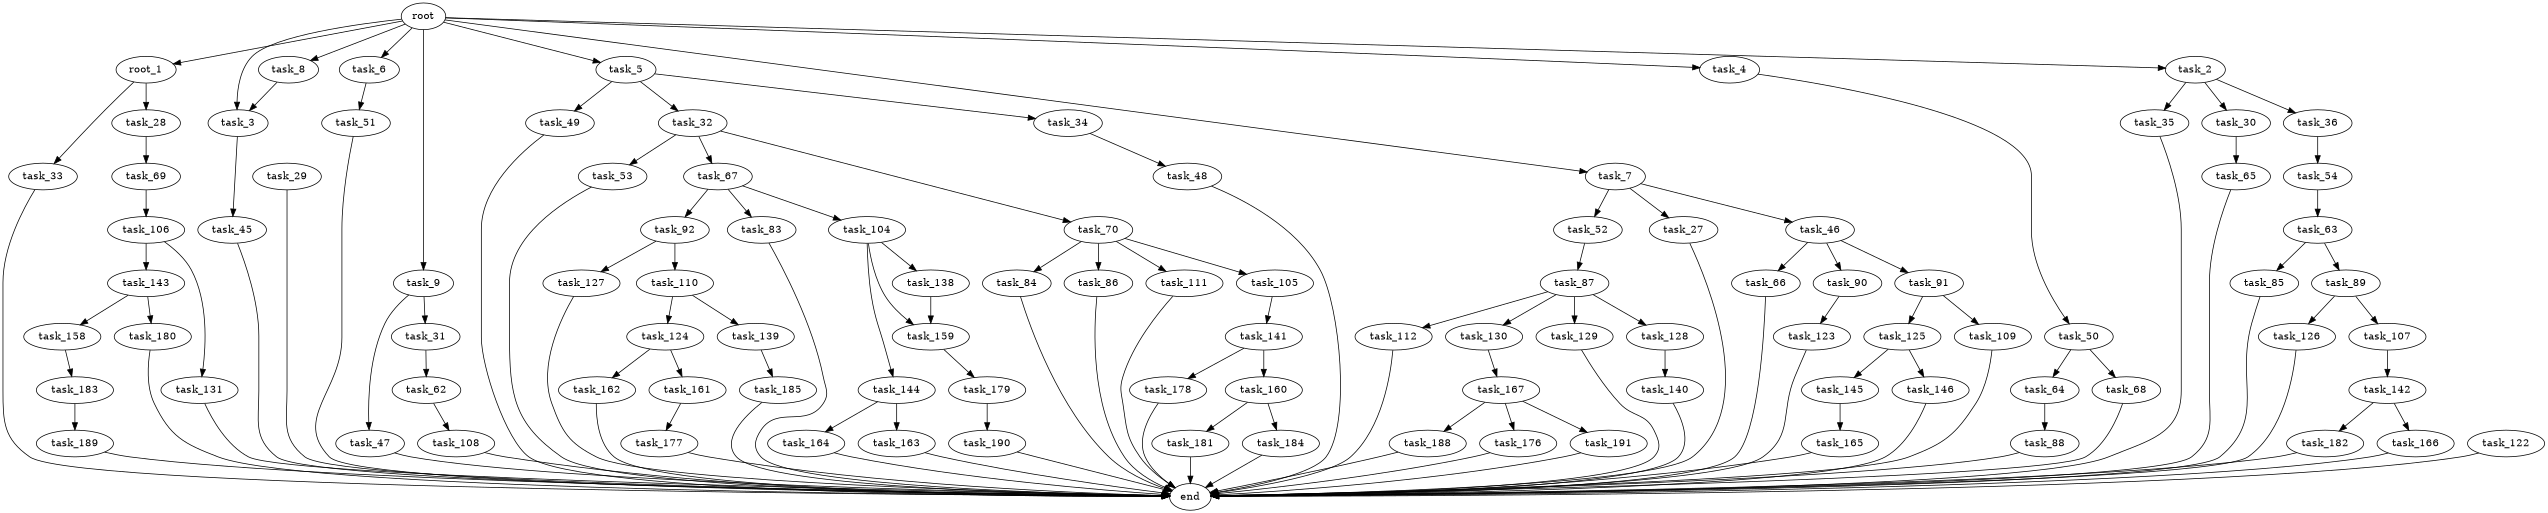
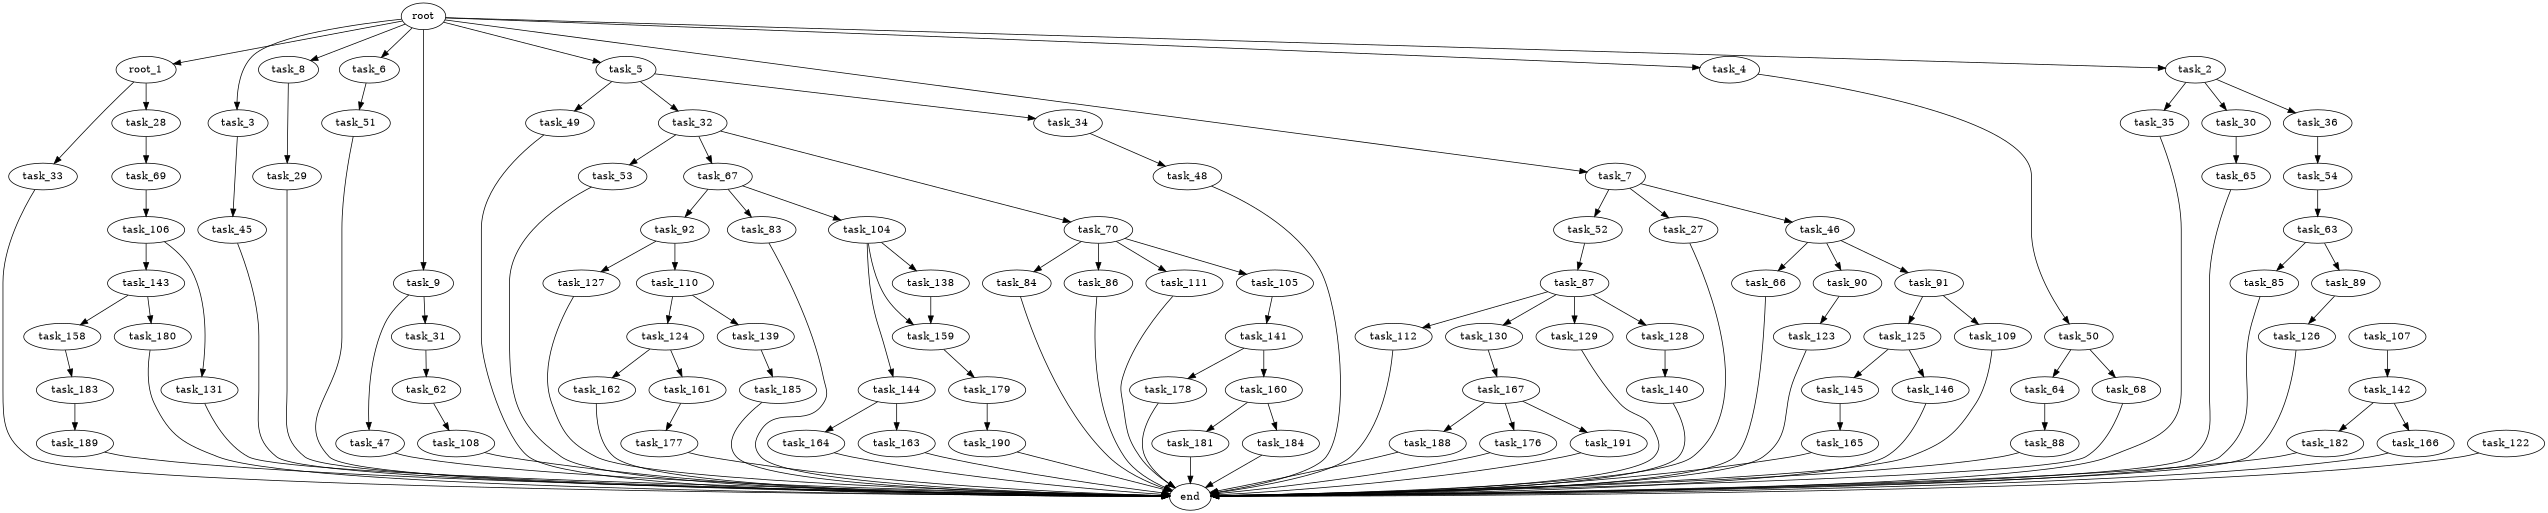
edge "task_8" -> "task_3": now "task_8" -> "task_29"
edge "task_89" -> "task_107": removed
